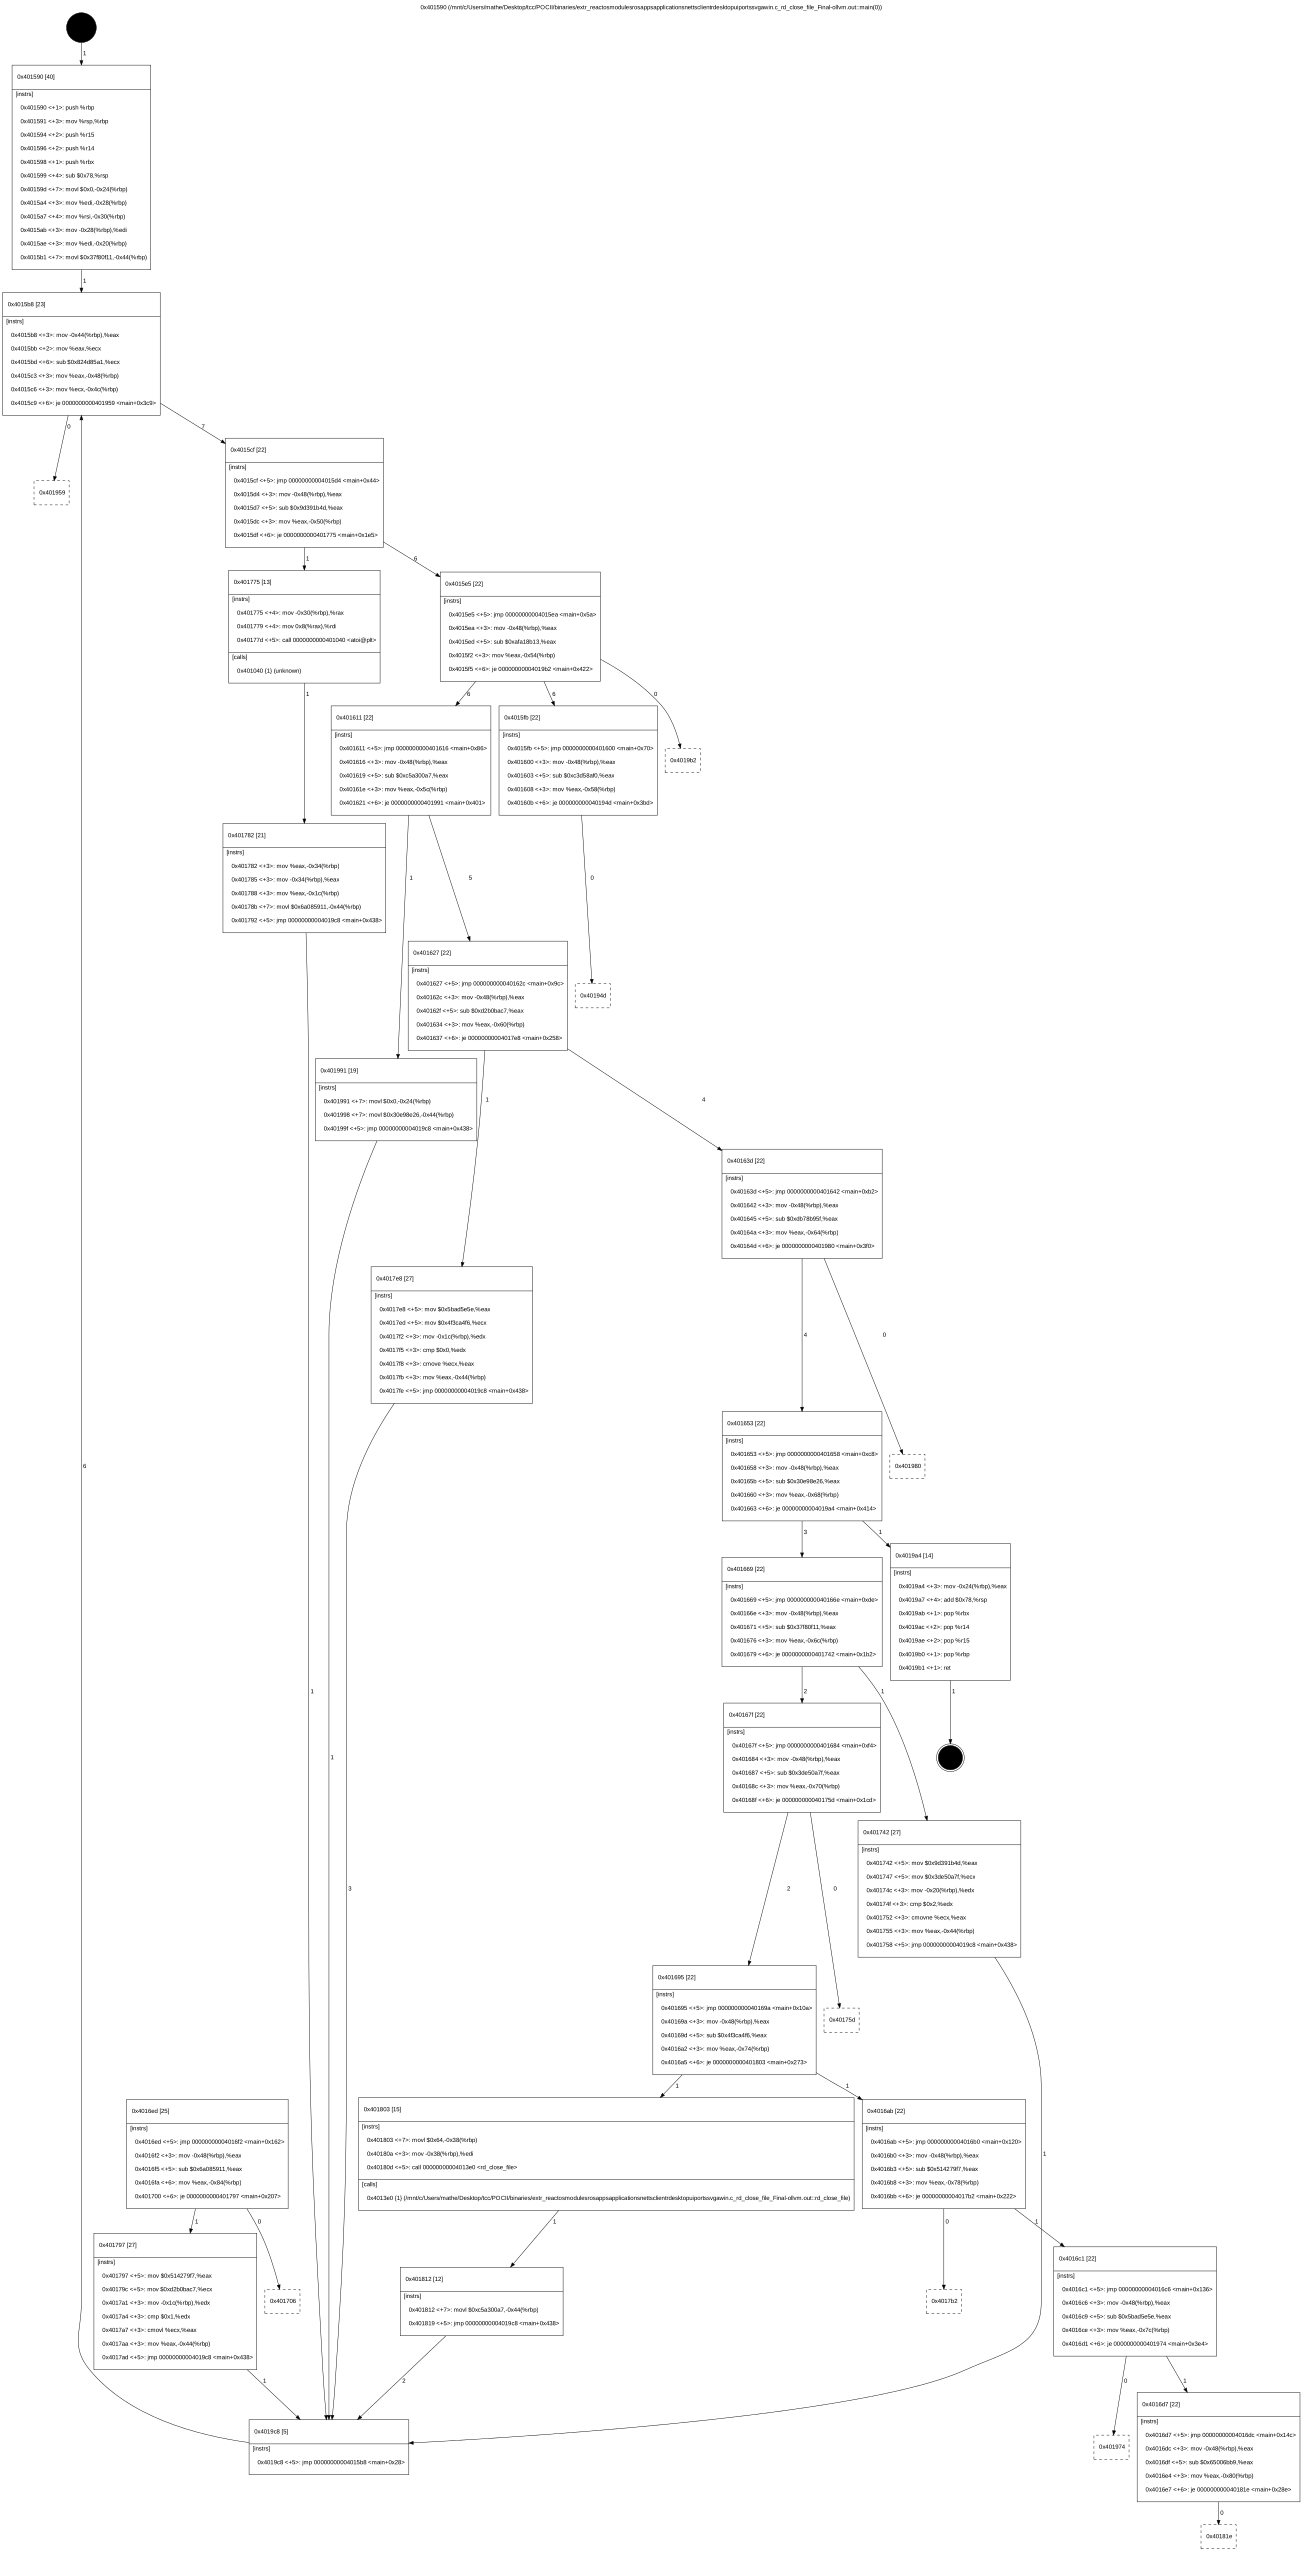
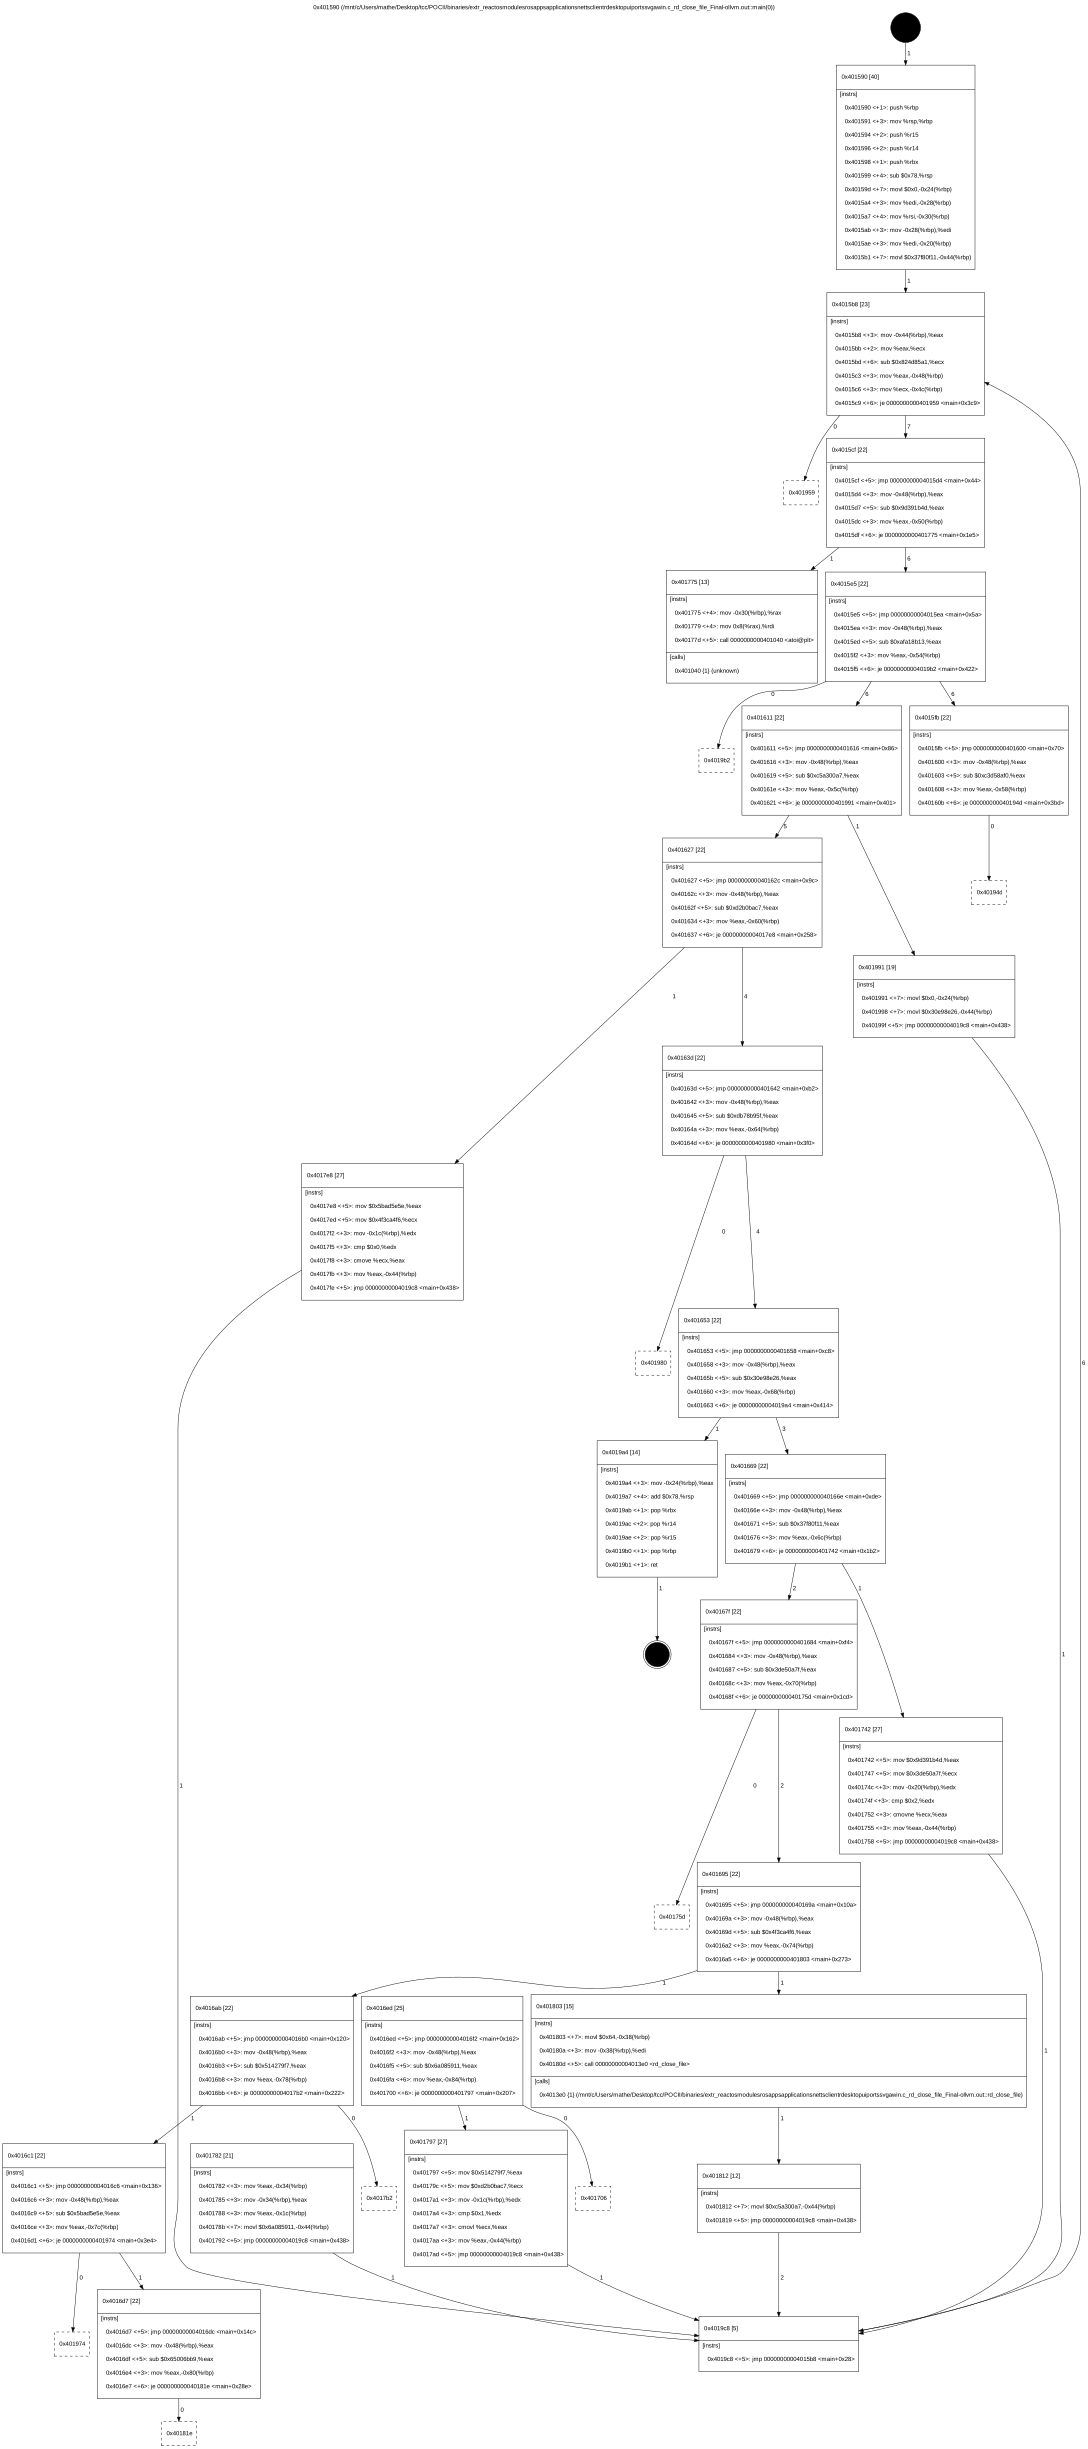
edge "0x401775 [13]" -> "0x401782 [21]": removed, label "1"
edge "0x4017e8 [27]" -> "0x4019c8 [5]": label " 3" -> " 1"
